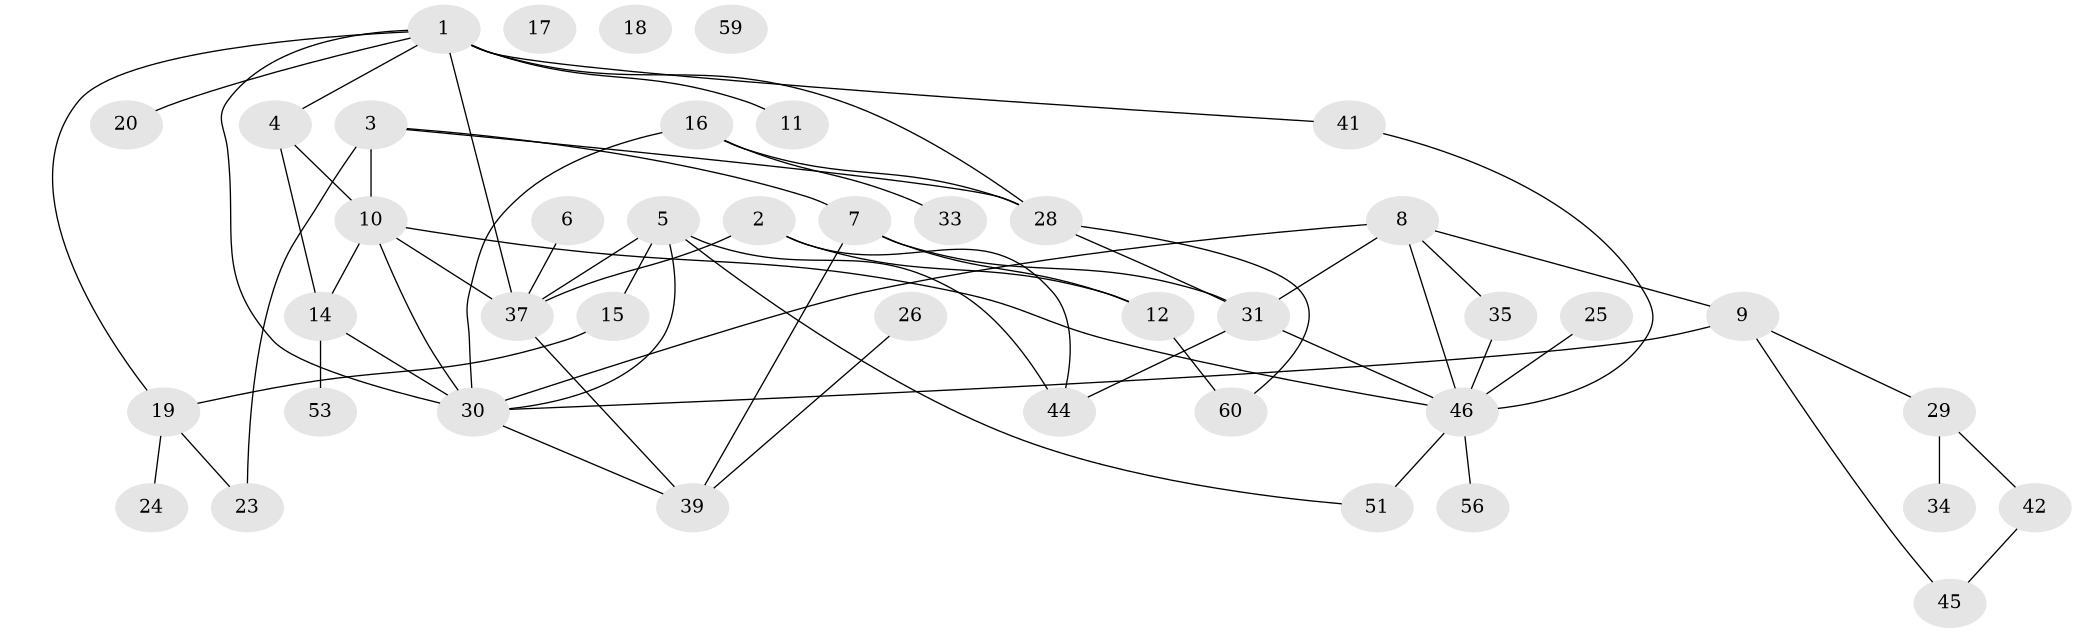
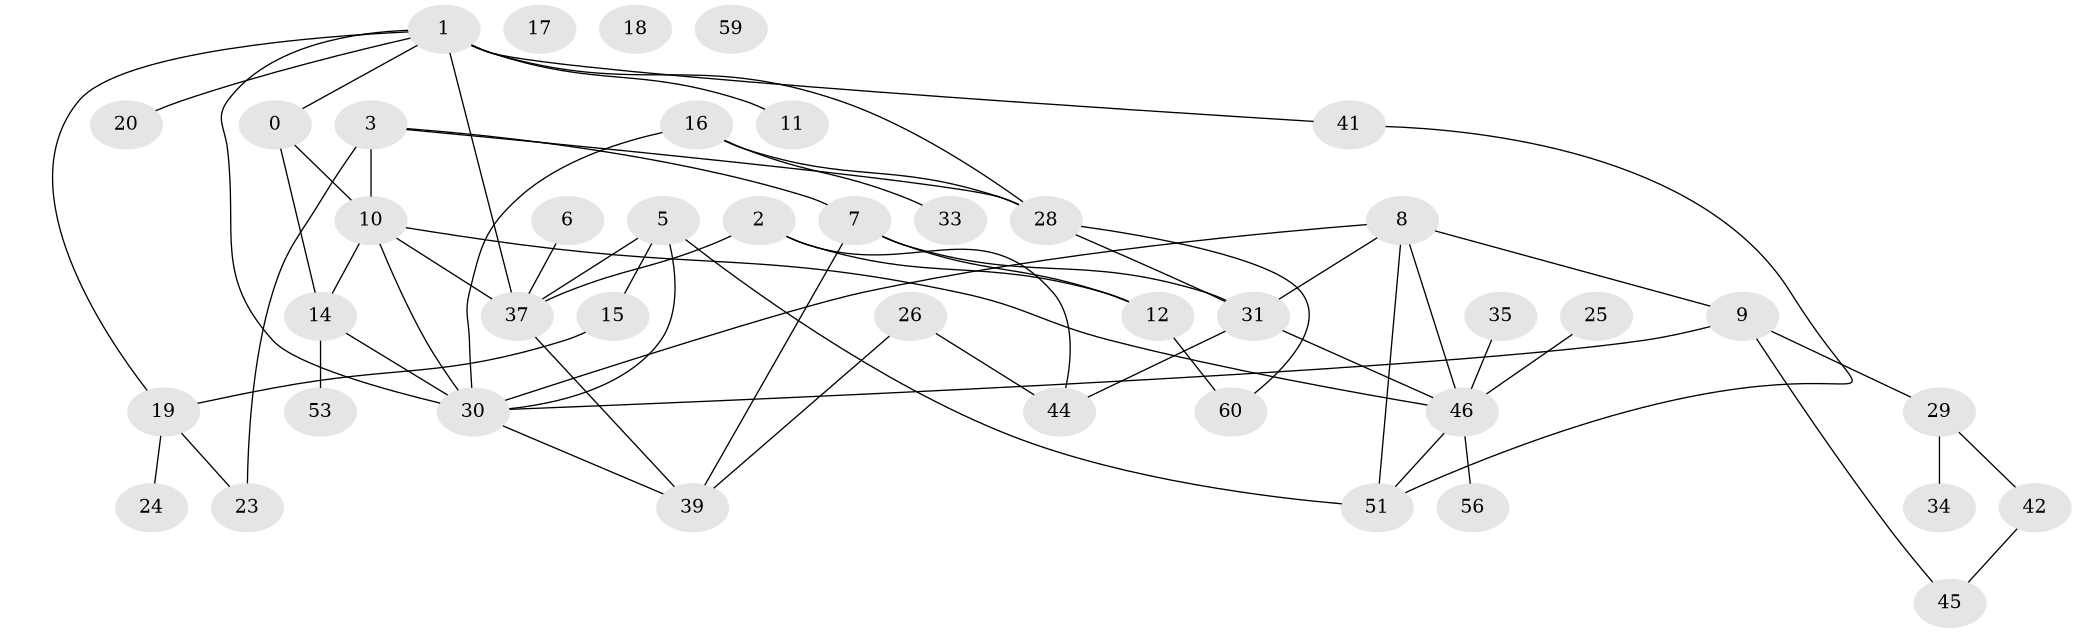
node "4": label "4" -> "0"
edge "41" -- "46": now "41" -- "51"
edge "5" -- "44": now "26" -- "44"
edge "8" -- "35": now "8" -- "51"
